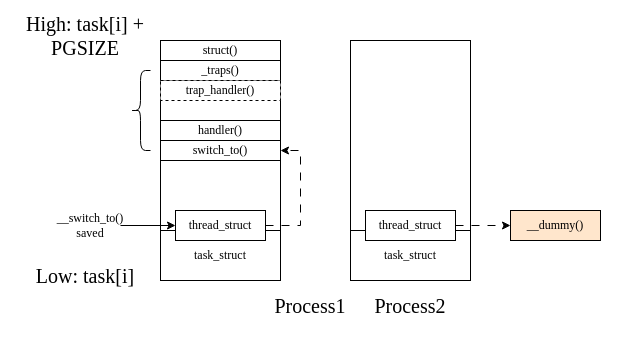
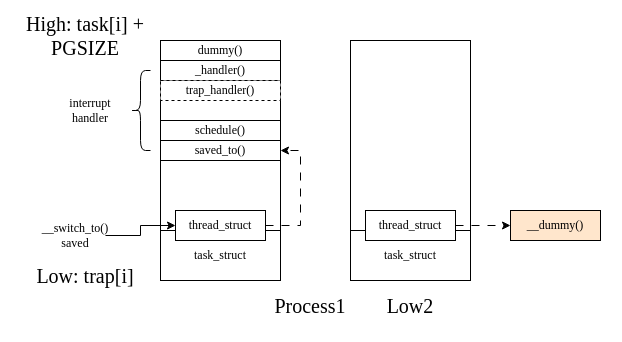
node "struct()": label "struct()" -> "dummy()"
node "_traps()": label "_traps()" -> "_handler()"
node "interrupt handler": added
node "handler()": label "handler()" -> "schedule()"
node "switch_to()": label "switch_to()" -> "saved_to()"
node "__switch_to() saved": moved (91, 226) -> (76, 236)
node "Low: task[i]": label "Low: task[i]" -> "Low: trap[i]"
node "Process2": label "Process2" -> "Low2"
